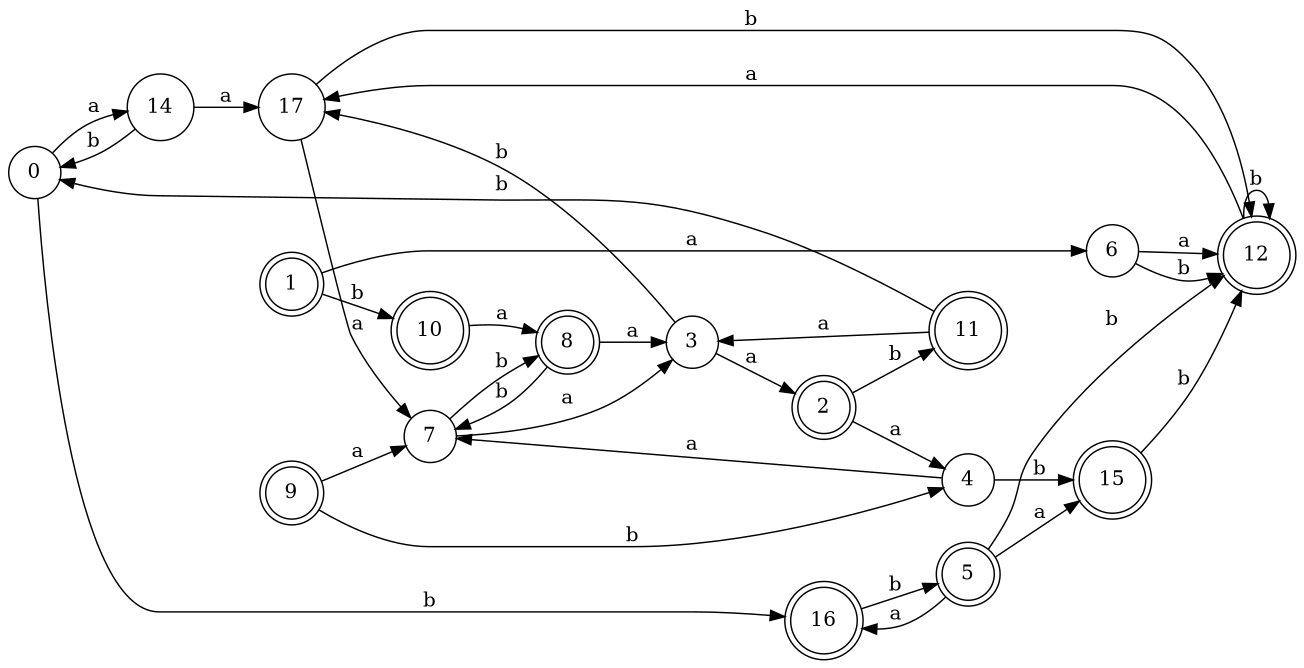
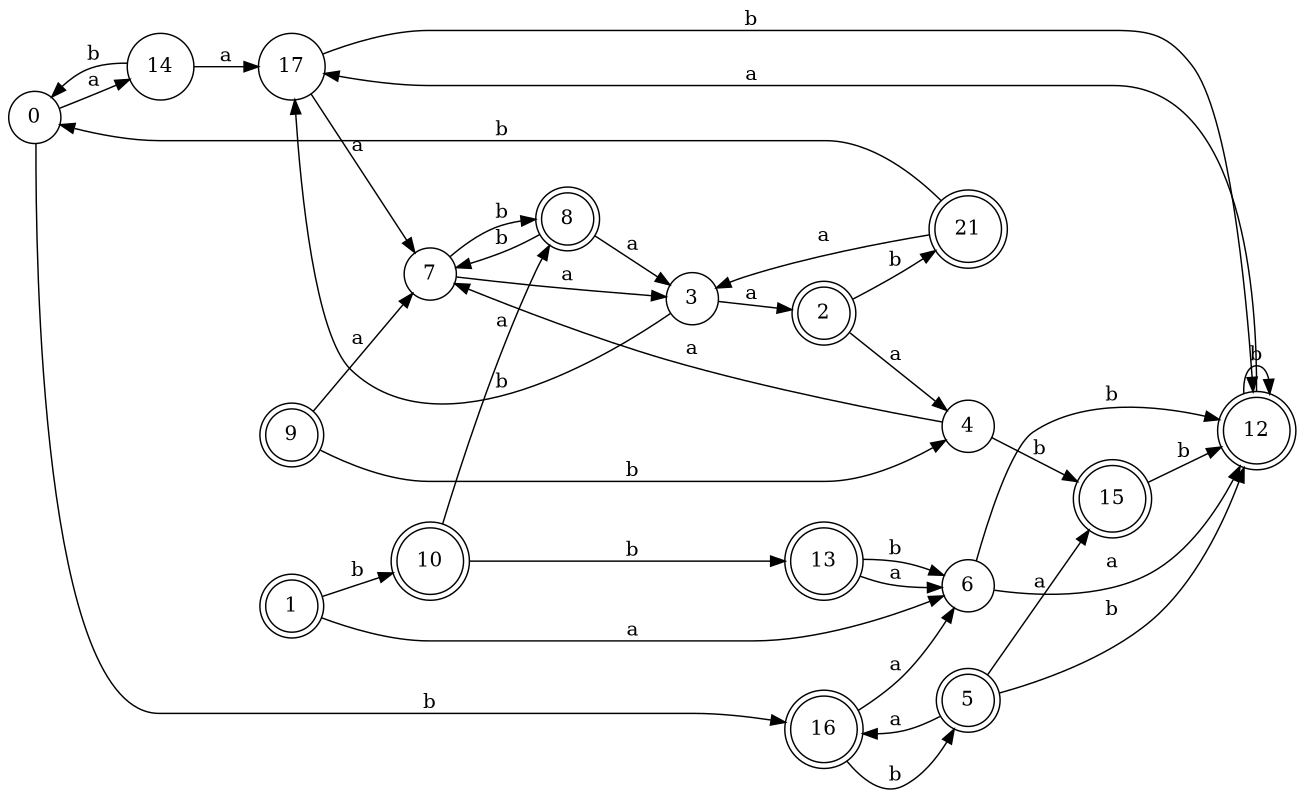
node "11": label "11" -> "21"
node "13": added
edge "16" -> "6": added, label "a"
